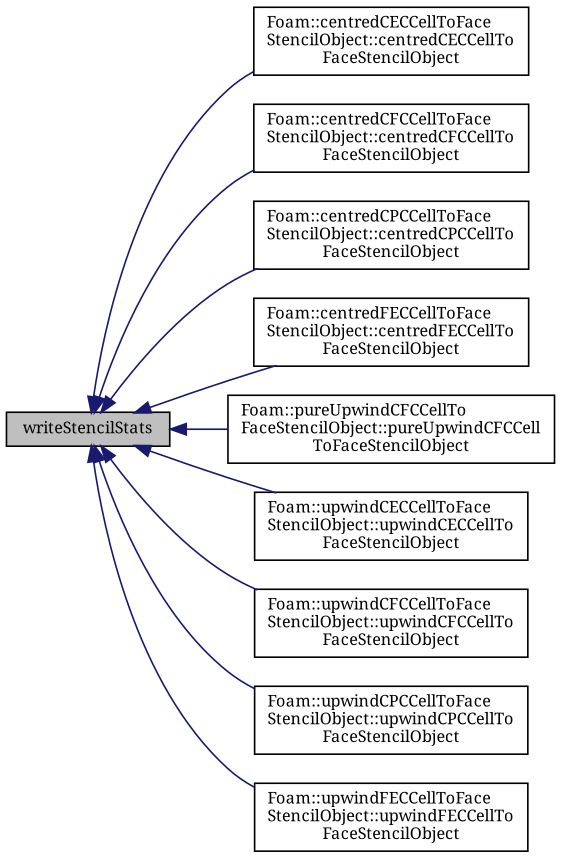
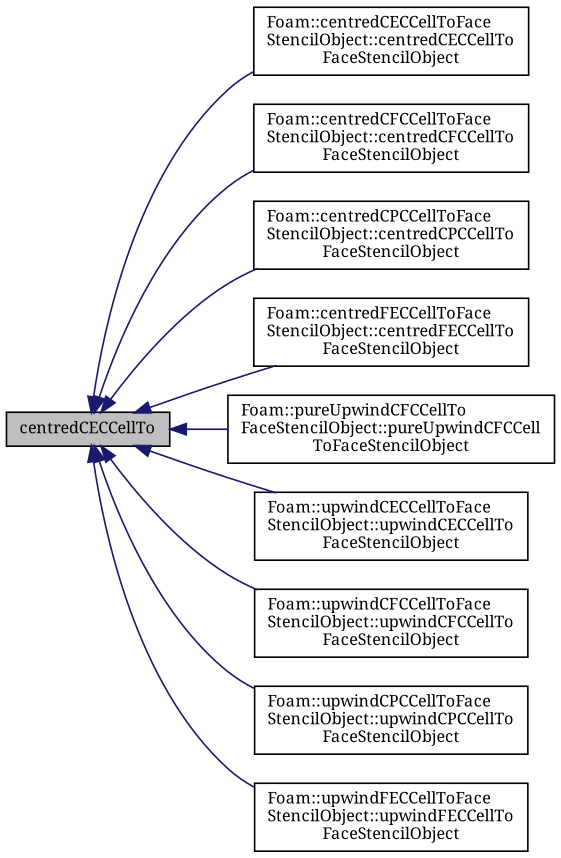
node "writeStencilStats": label "writeStencilStats" -> "centredCECCellTo"
